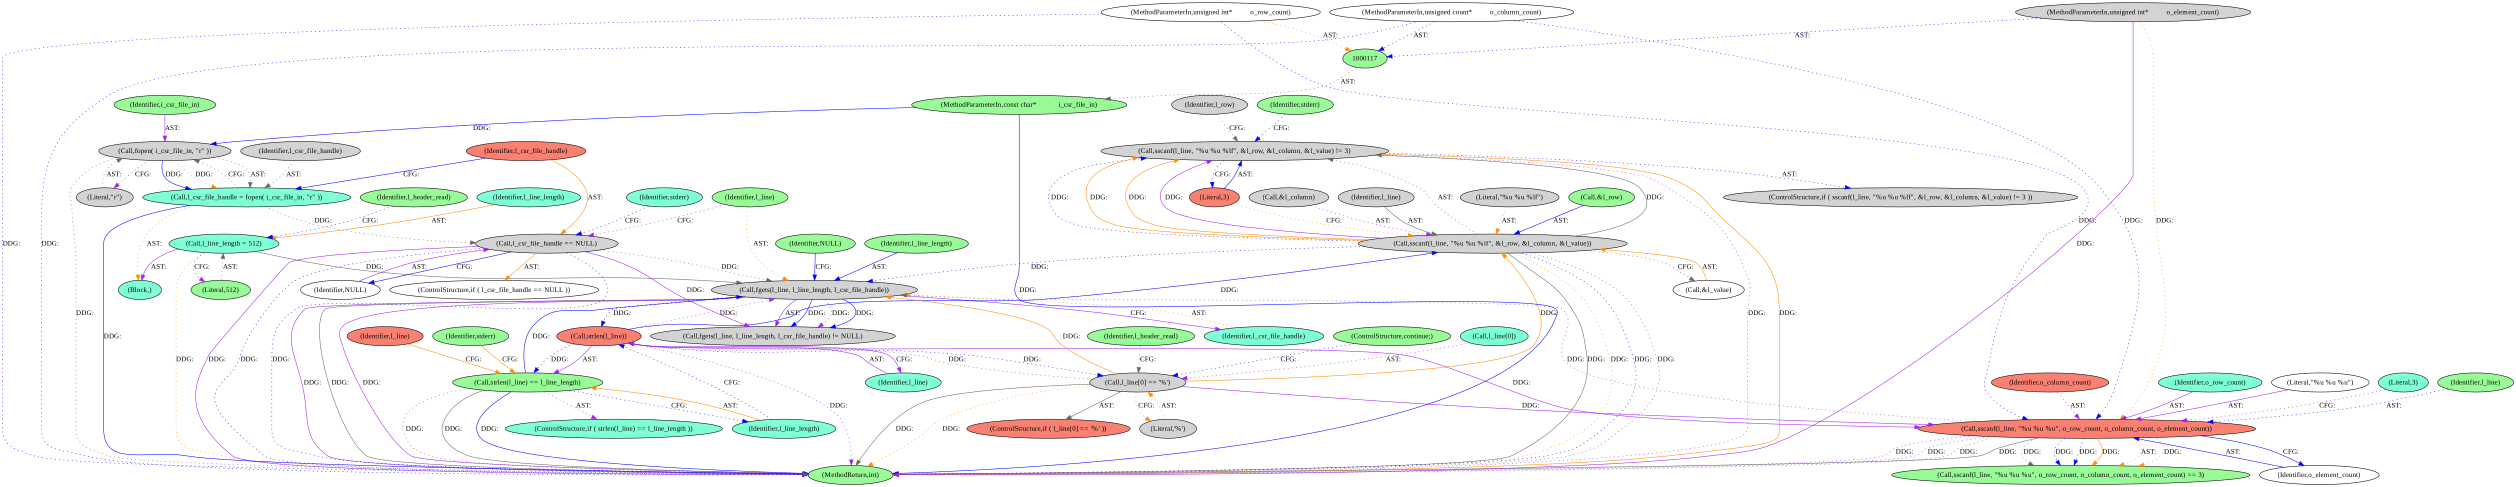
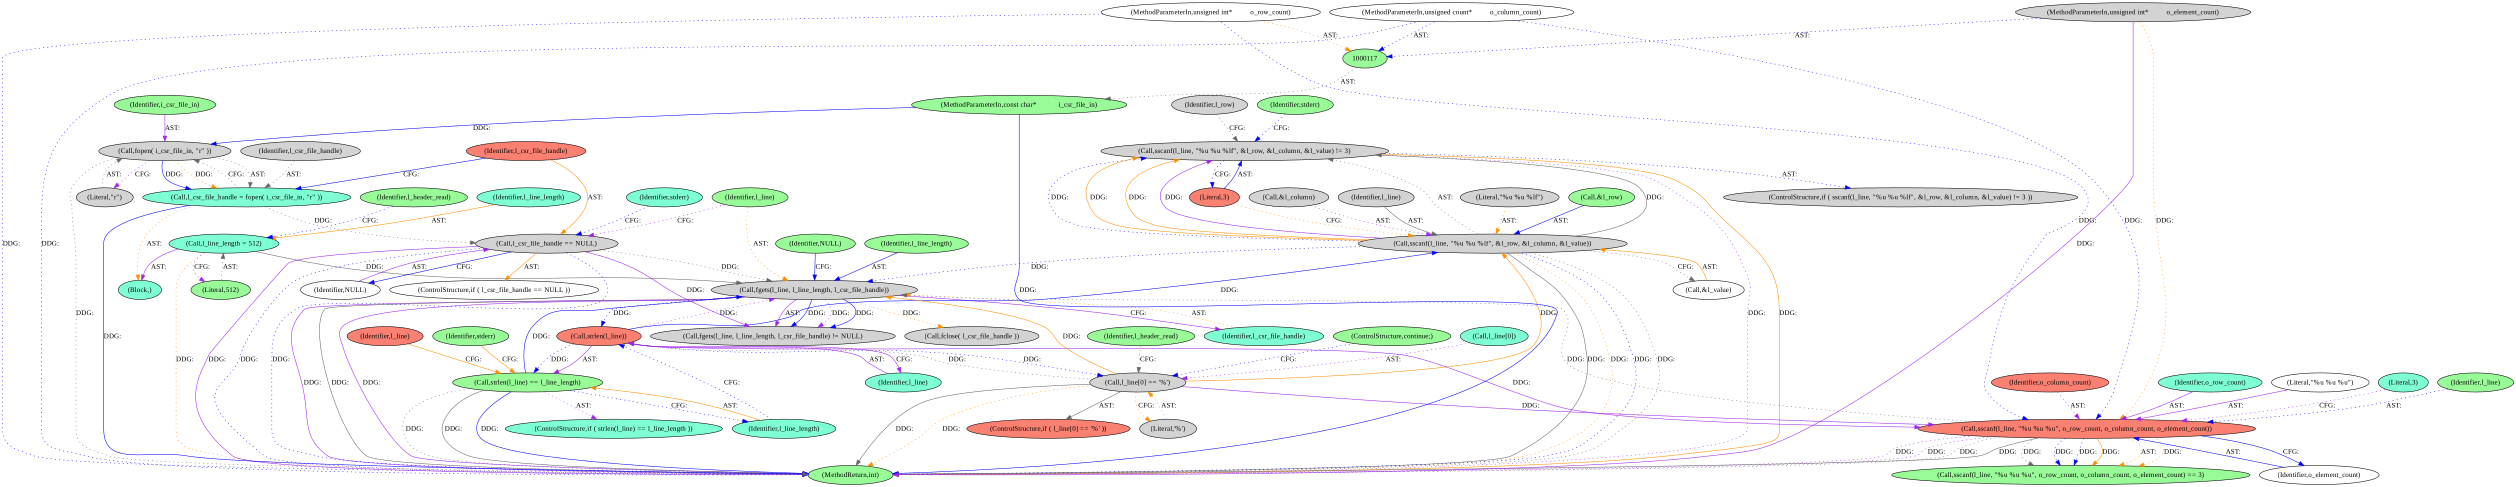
node "(Call,fclose( l_csr_file_handle ))": added
edge "(Call,strlen(l_line))" -> "(MethodReturn,int)": removed, label "DDG:"
